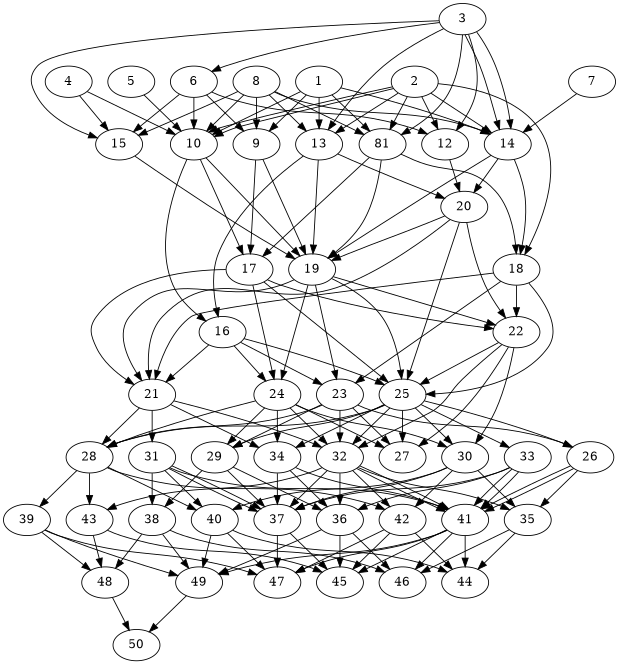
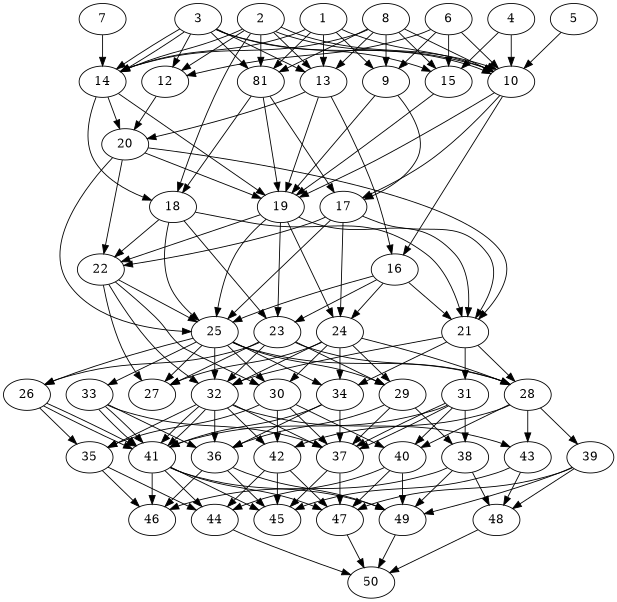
edge "3" -> "6": now "3" -> "10"
edge "47" -> "50": added
edge "44" -> "50": added
